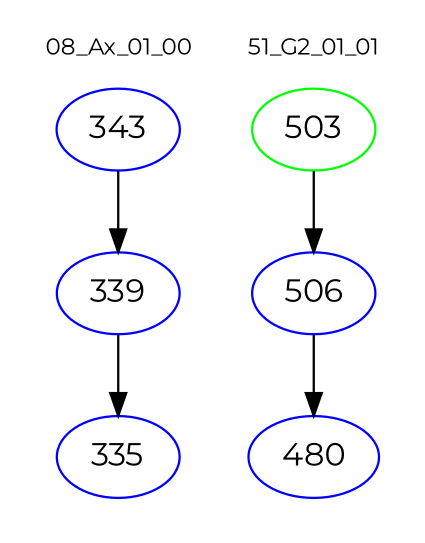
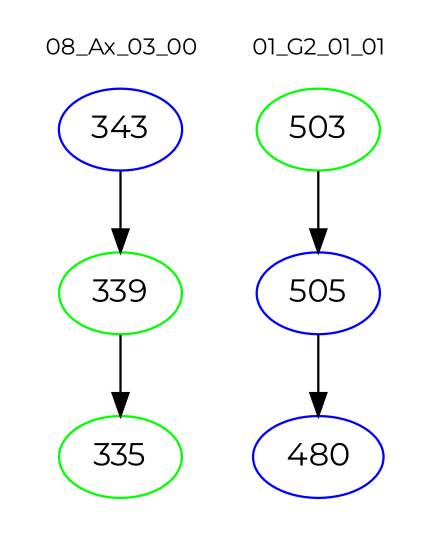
cluster "08_Ax_01_00": label "08_Ax_01_00" -> "08_Ax_03_00"
cluster "51_G2_01_01": label "51_G2_01_01" -> "01_G2_01_01"
node "339": color blue -> green
node "506": label "506" -> "505"
node "335": color blue -> green
